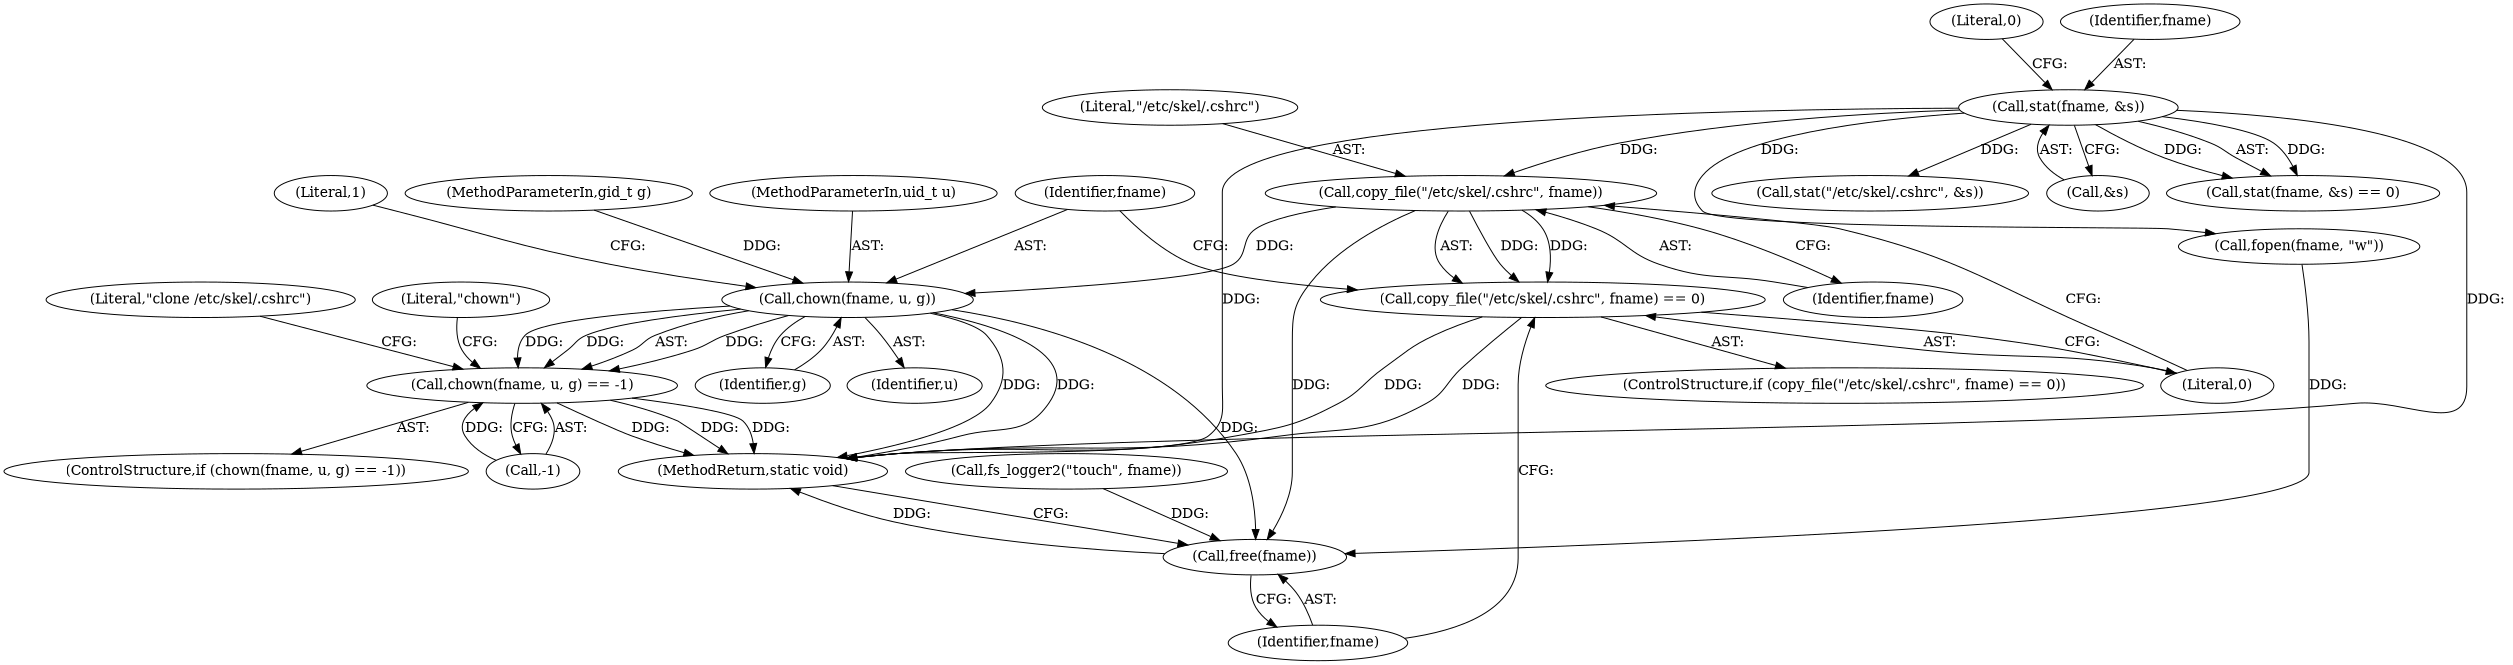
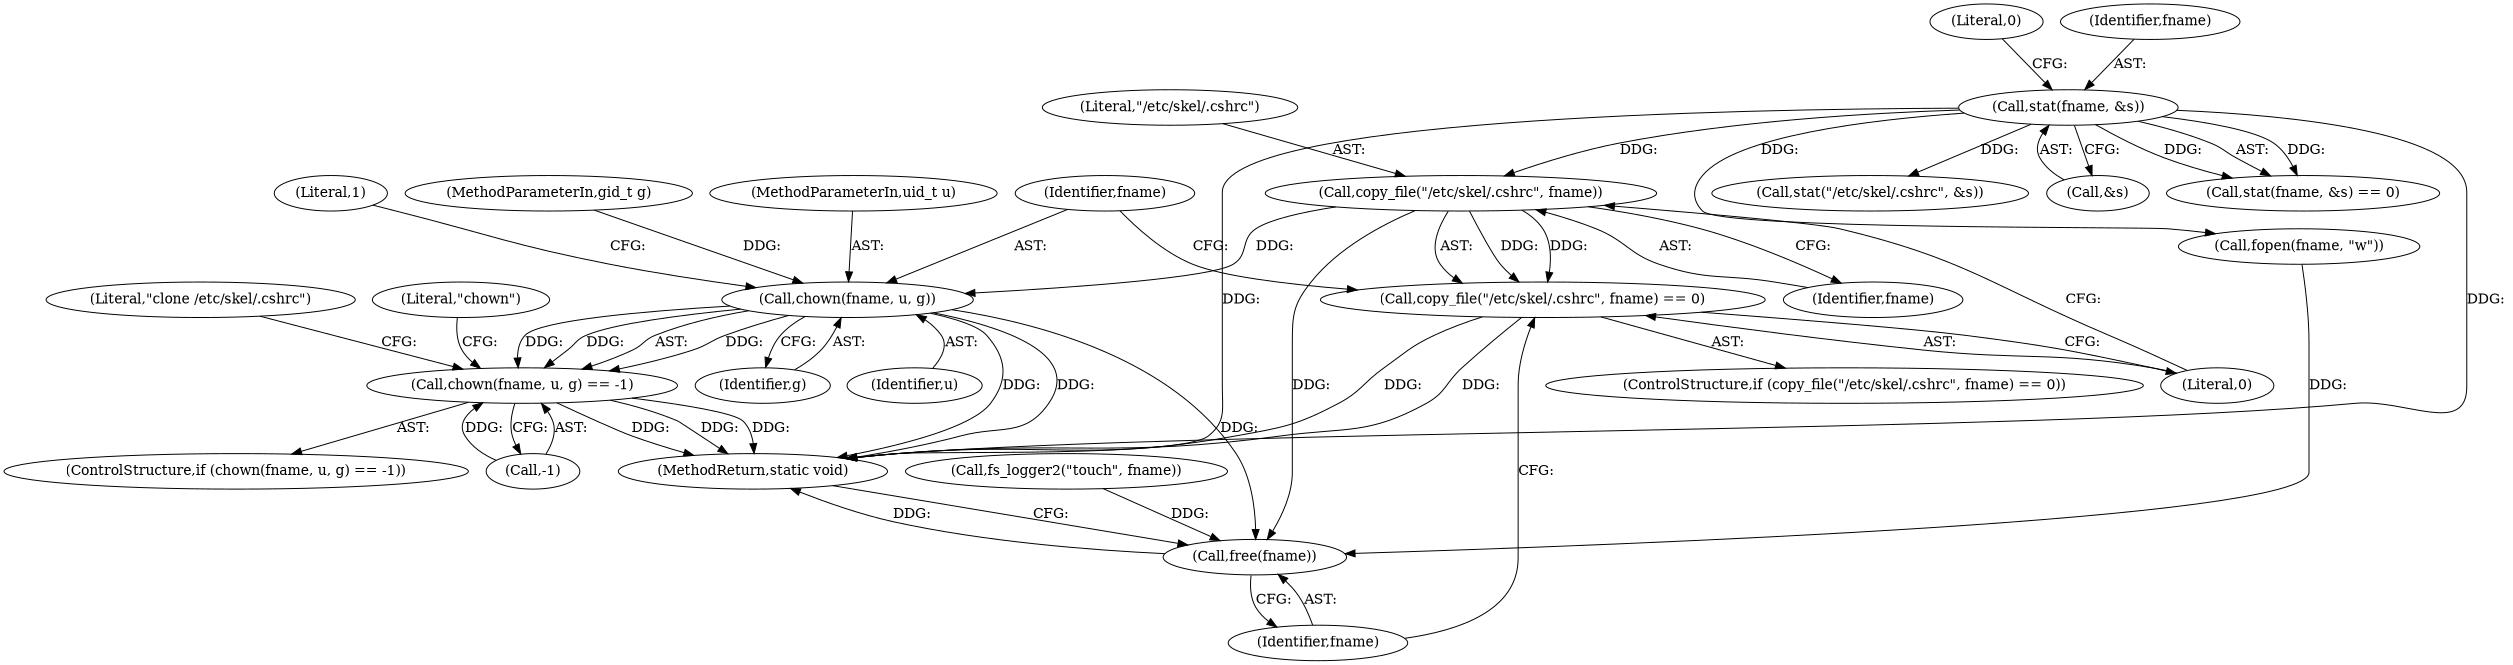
edge "(Call,chown(fname, u, g))" -> "(Identifier,u)": reversed
